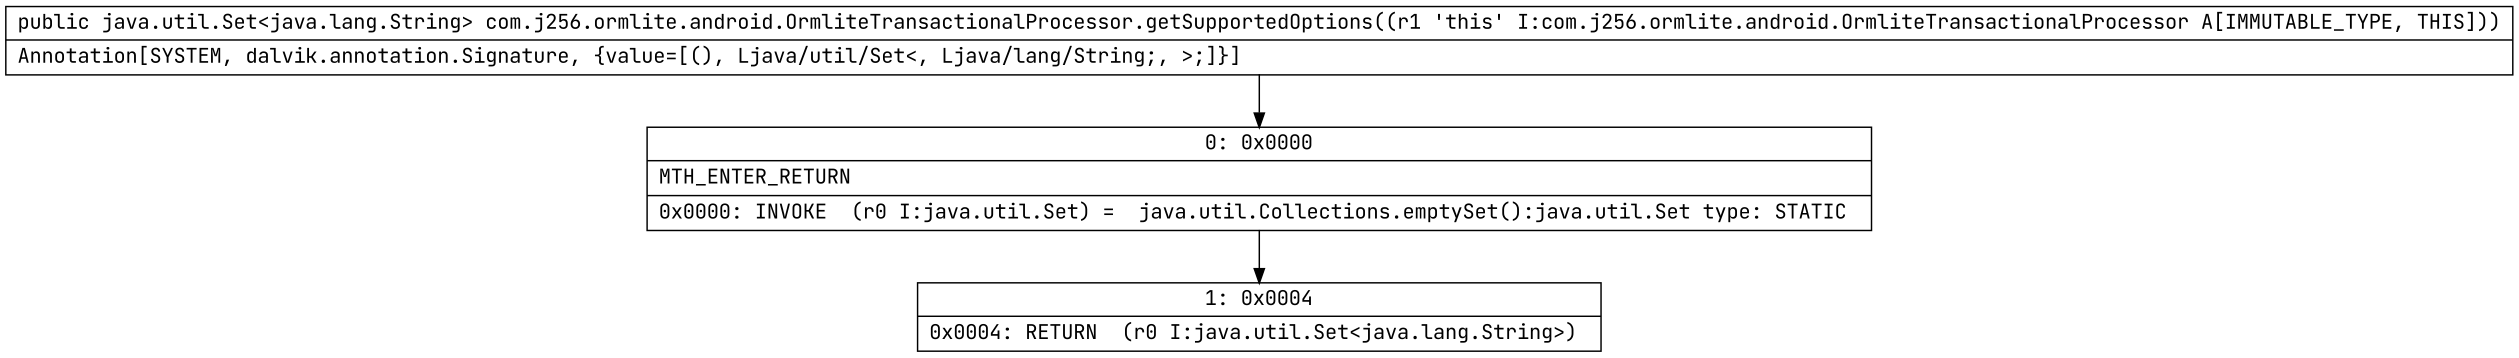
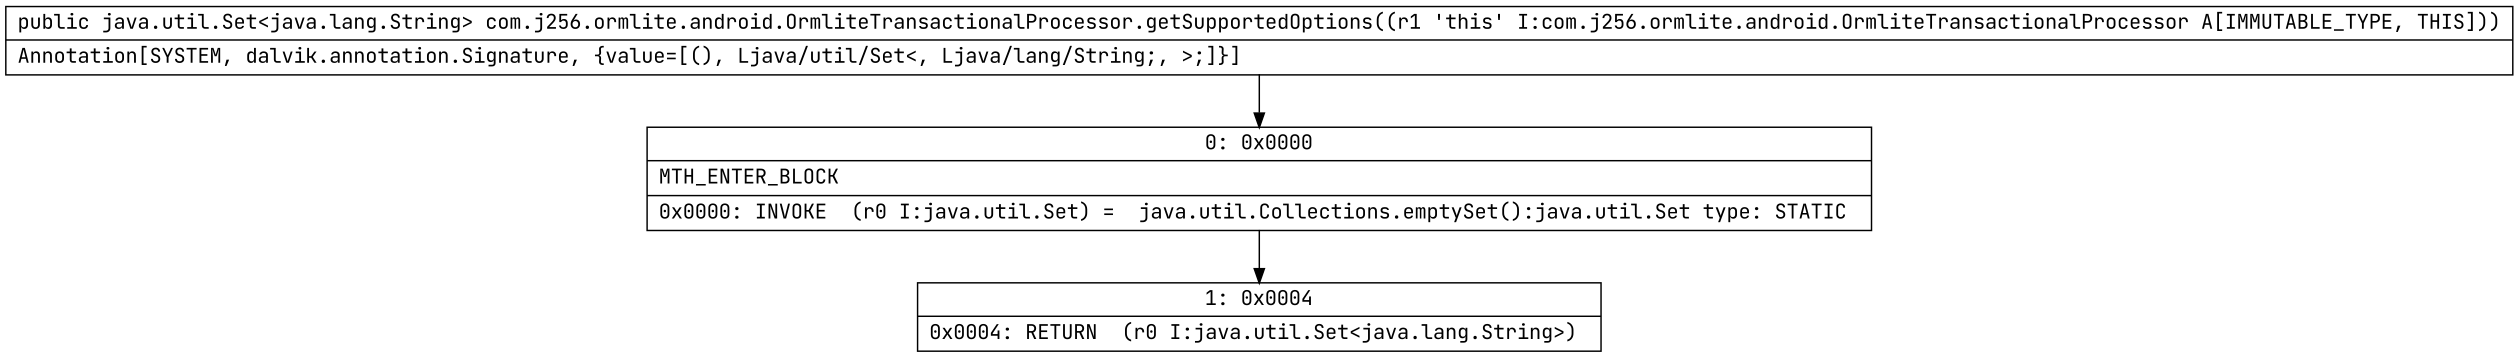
node "0: 0x0000": text "MTH_ENTER_RETURN" -> "MTH_ENTER_BLOCK"
